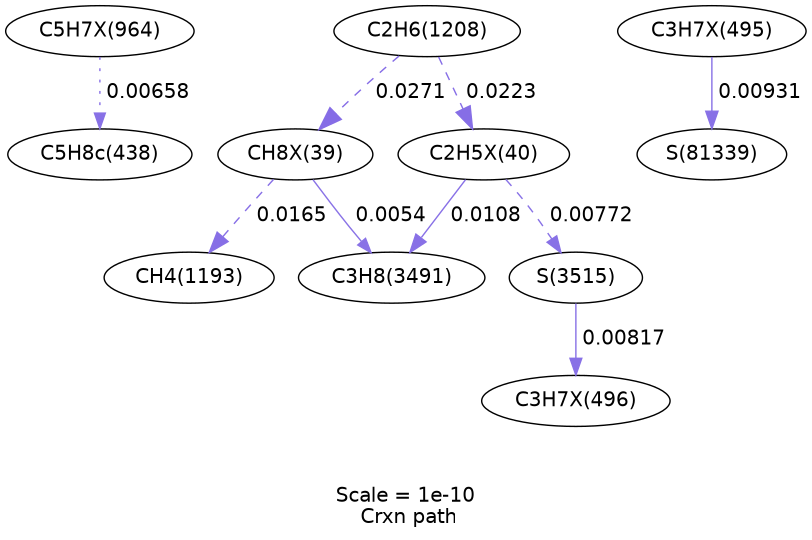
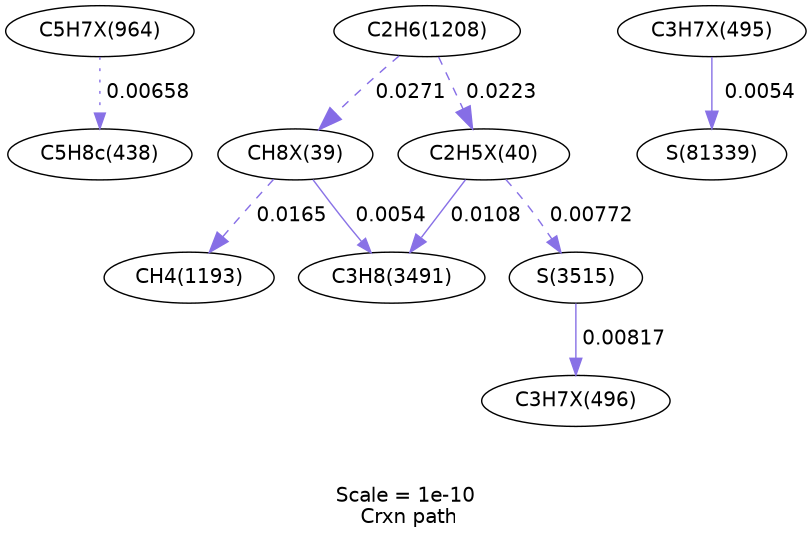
edge "C3H7X(495)" -> "S(81339)": label " 0.00931" -> " 0.0054"
